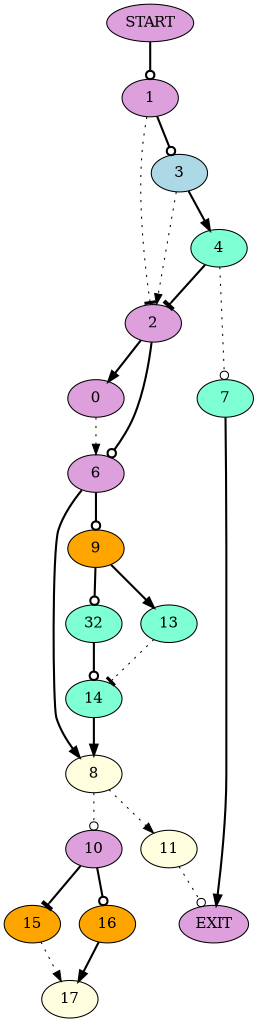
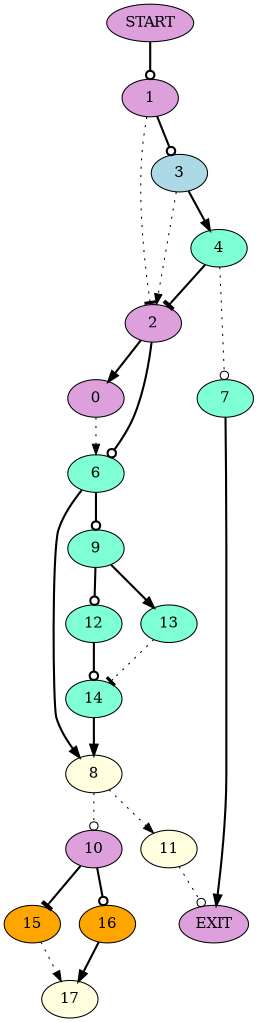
node "6": fillcolor plum -> aquamarine
node "9": fillcolor orange -> aquamarine
node "32": label "32" -> "12"
